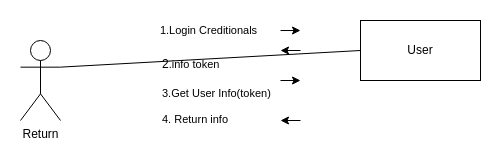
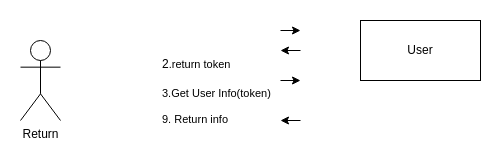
edge "User" -- "Return": removed, label "1.Login Creditionals"
node "2.info token": label "2.info token" -> "2.return token"
node "3.Get User Info(token) 4. Return info": label "3.Get User Info(token) 4. Return info" -> "3.Get User Info(token) 9. Return info"
